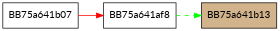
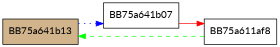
node "BB75a641af8": label "BB75a641af8" -> "BB75a611af8"
edge "BB75a641b13" -> "BB75a641b07": added
